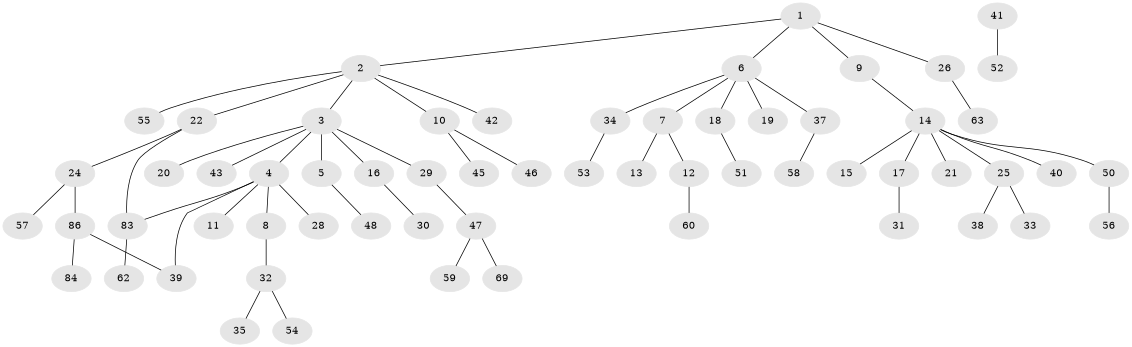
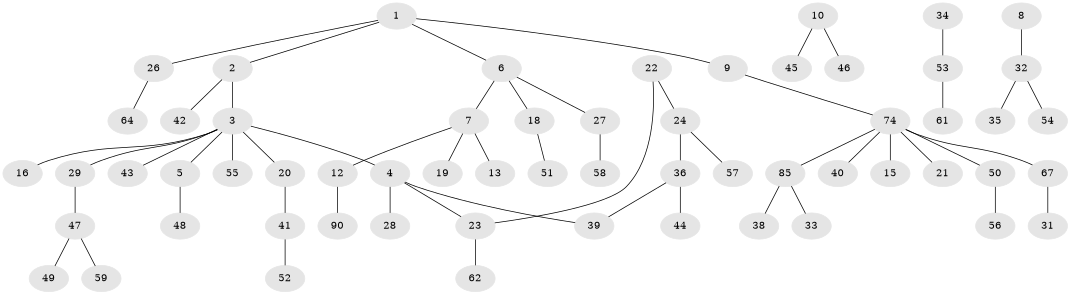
edge "2" -- "55": now "3" -- "55"
edge "6" -- "34": removed
edge "2" -- "22": removed
edge "2" -- "10": removed
edge "6" -- "19": now "7" -- "19"
node "37": label "37" -> "27"
node "14": label "14" -> "74"
node "61": added
node "63": label "63" -> "64"
node "17": label "17" -> "67"
node "25": label "25" -> "85"
edge "4" -- "8": removed
edge "20" -- "41": added
node "86": label "86" -> "36"
node "83": label "83" -> "23"
node "11": removed
node "30": removed
node "60": label "60" -> "90"
node "84": label "84" -> "44"
node "69": label "69" -> "49"
